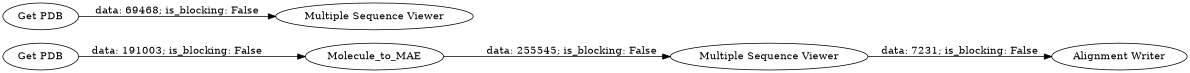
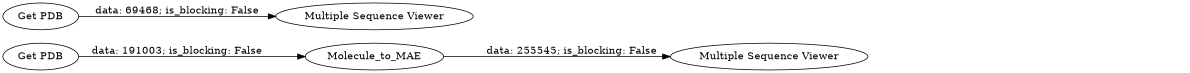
node "Alignment Writer": removed
